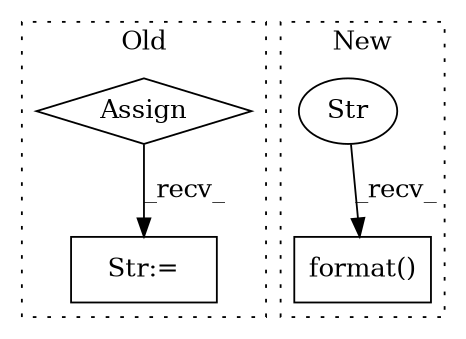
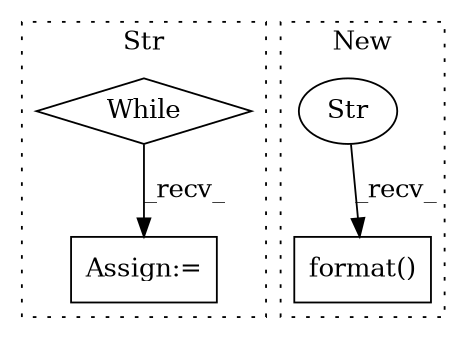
cluster "Old": label "Old" -> "Str"
node "Assign": label "Assign" -> "While"
node "Str:=": label "Str:=" -> "Assign:="
